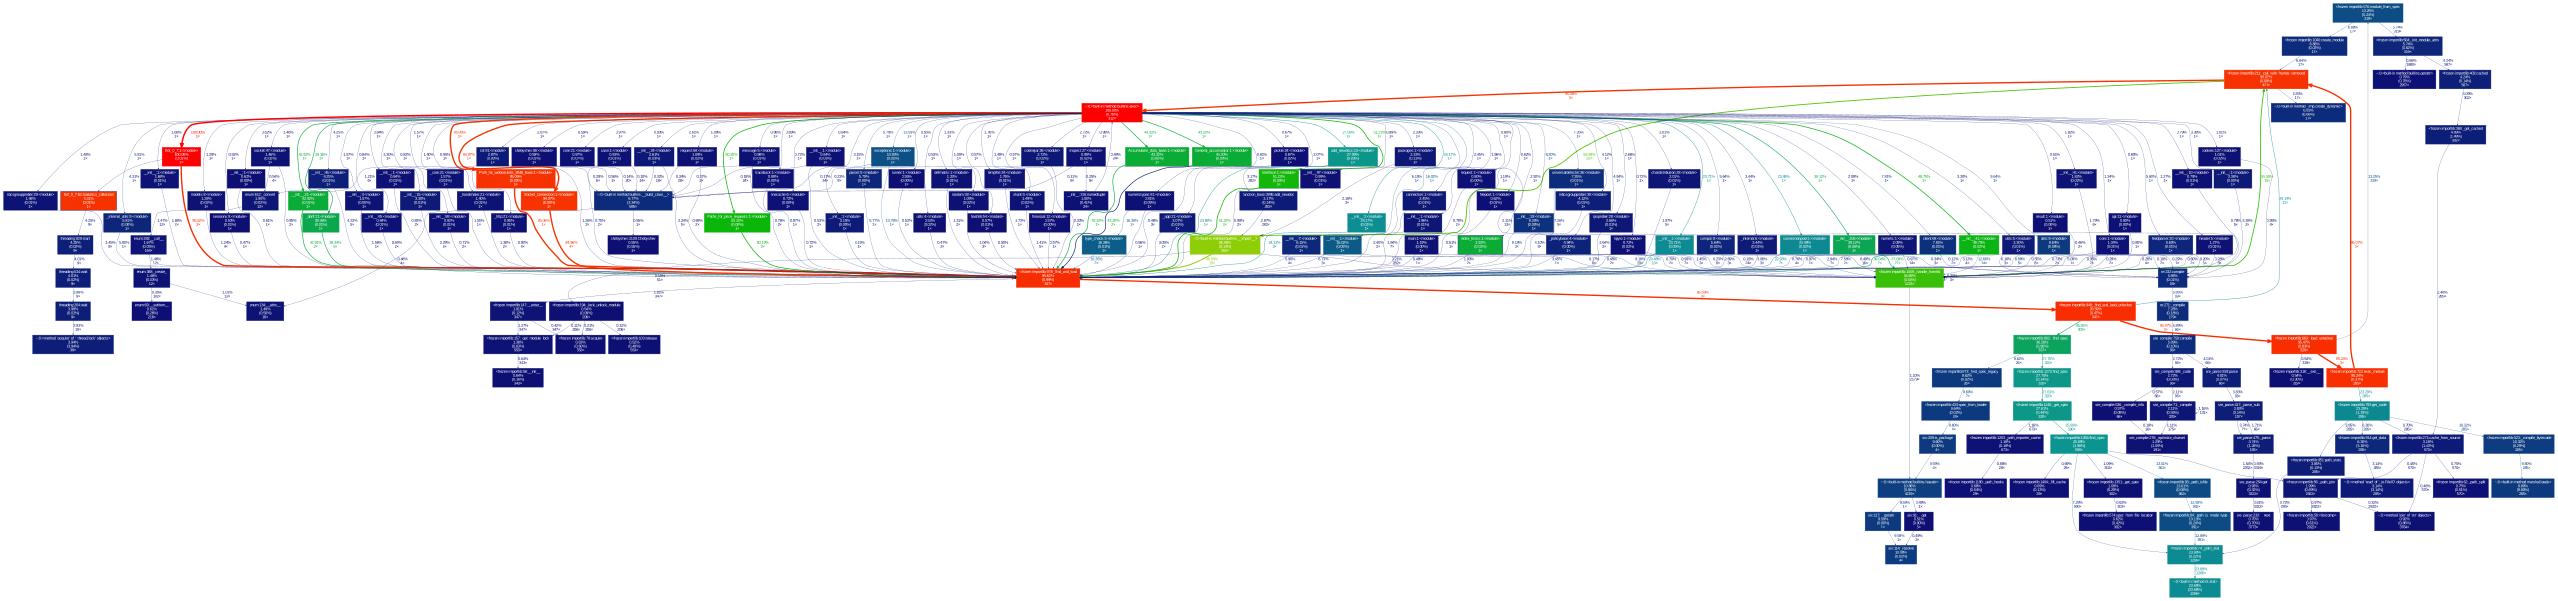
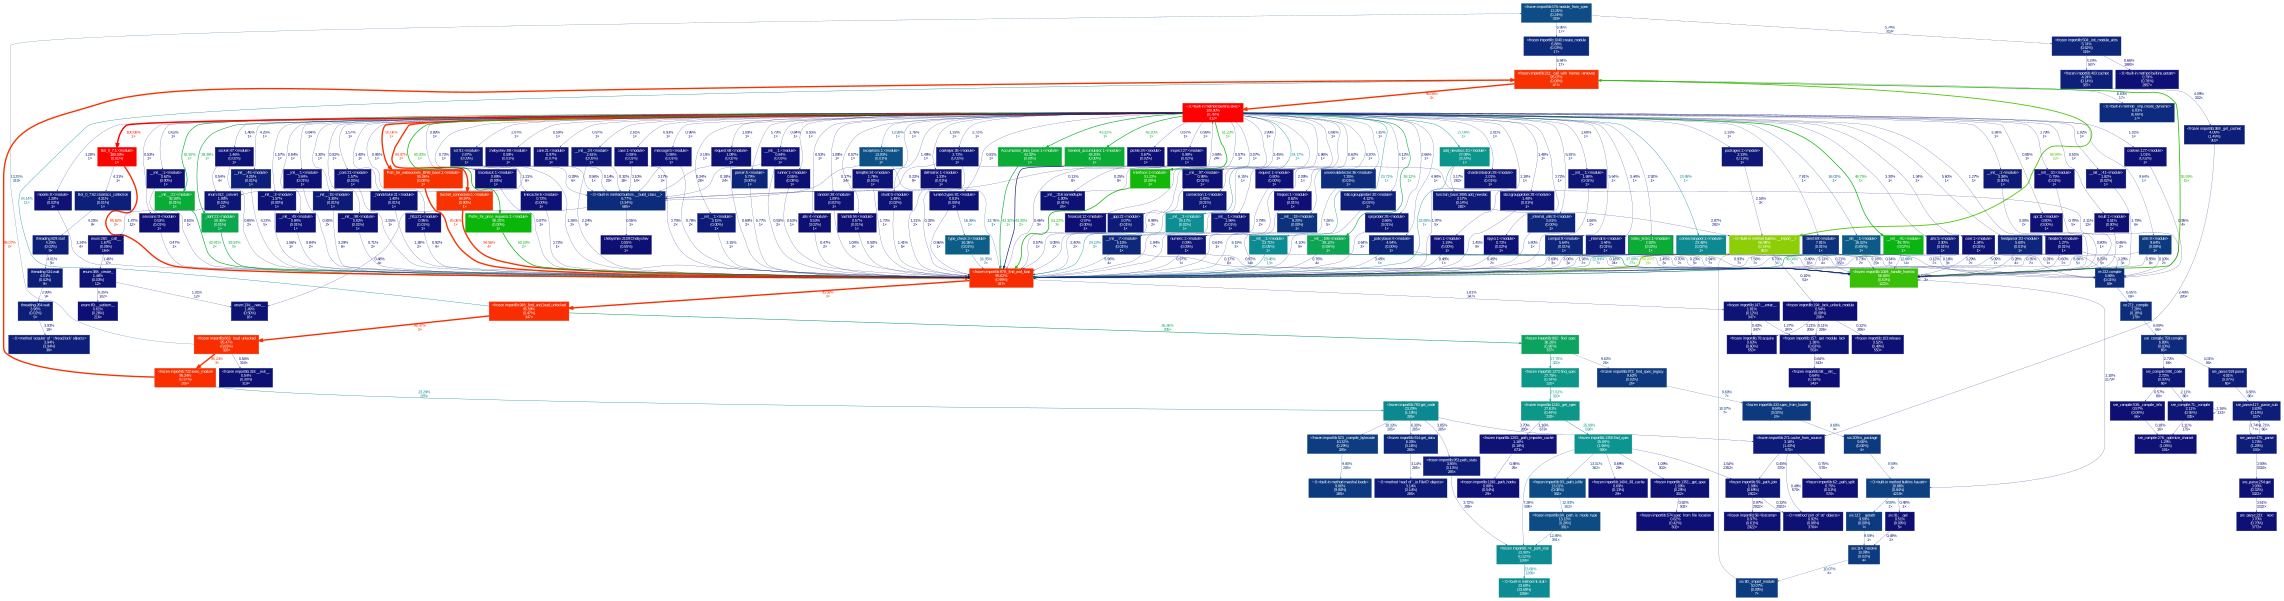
node "Bot_0_7:62:statistics_collection 4.31% (0.01%) 1×": fillcolor #f73201 -> #0d1f78
node "enum:134:__attrs__ 1.49% (0.50%) 16×": label "enum:134:__attrs__ 1.49% (0.50%) 16×" -> "enum:134:__new__ 1.49% (0.50%) 16×"
node "six:80:_import_module 10.07% (0.00%) 7×": added
